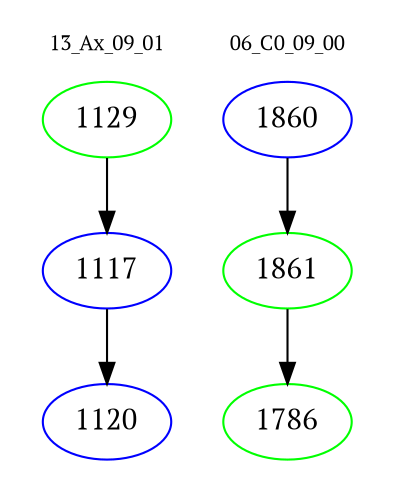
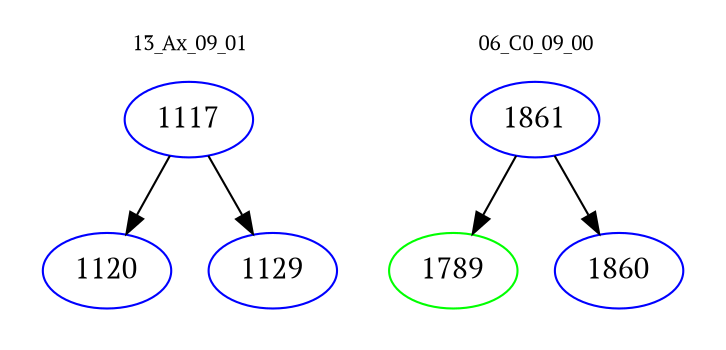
node "1129": color green -> blue
edge "1129" -> "1117": reversed
edge "1860" -> "1861": reversed
node "1861": color green -> blue
node "1786": label "1786" -> "1789"
